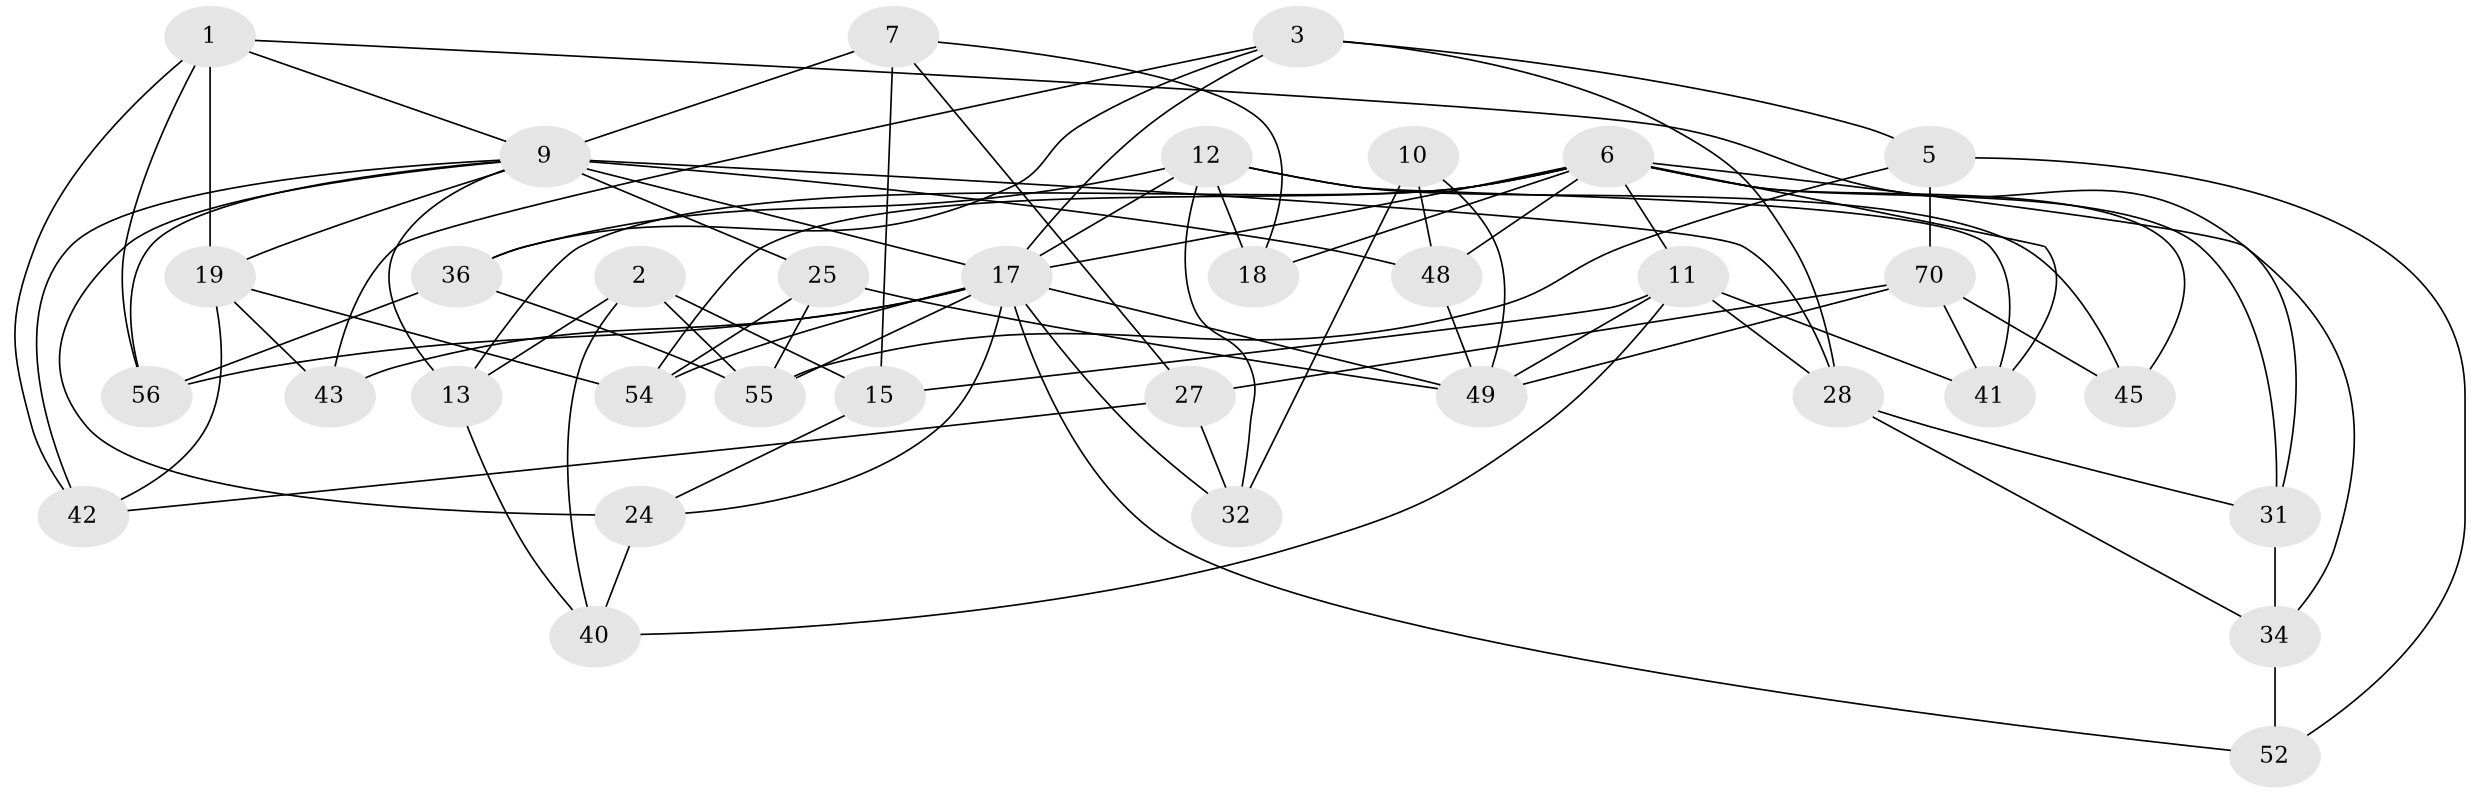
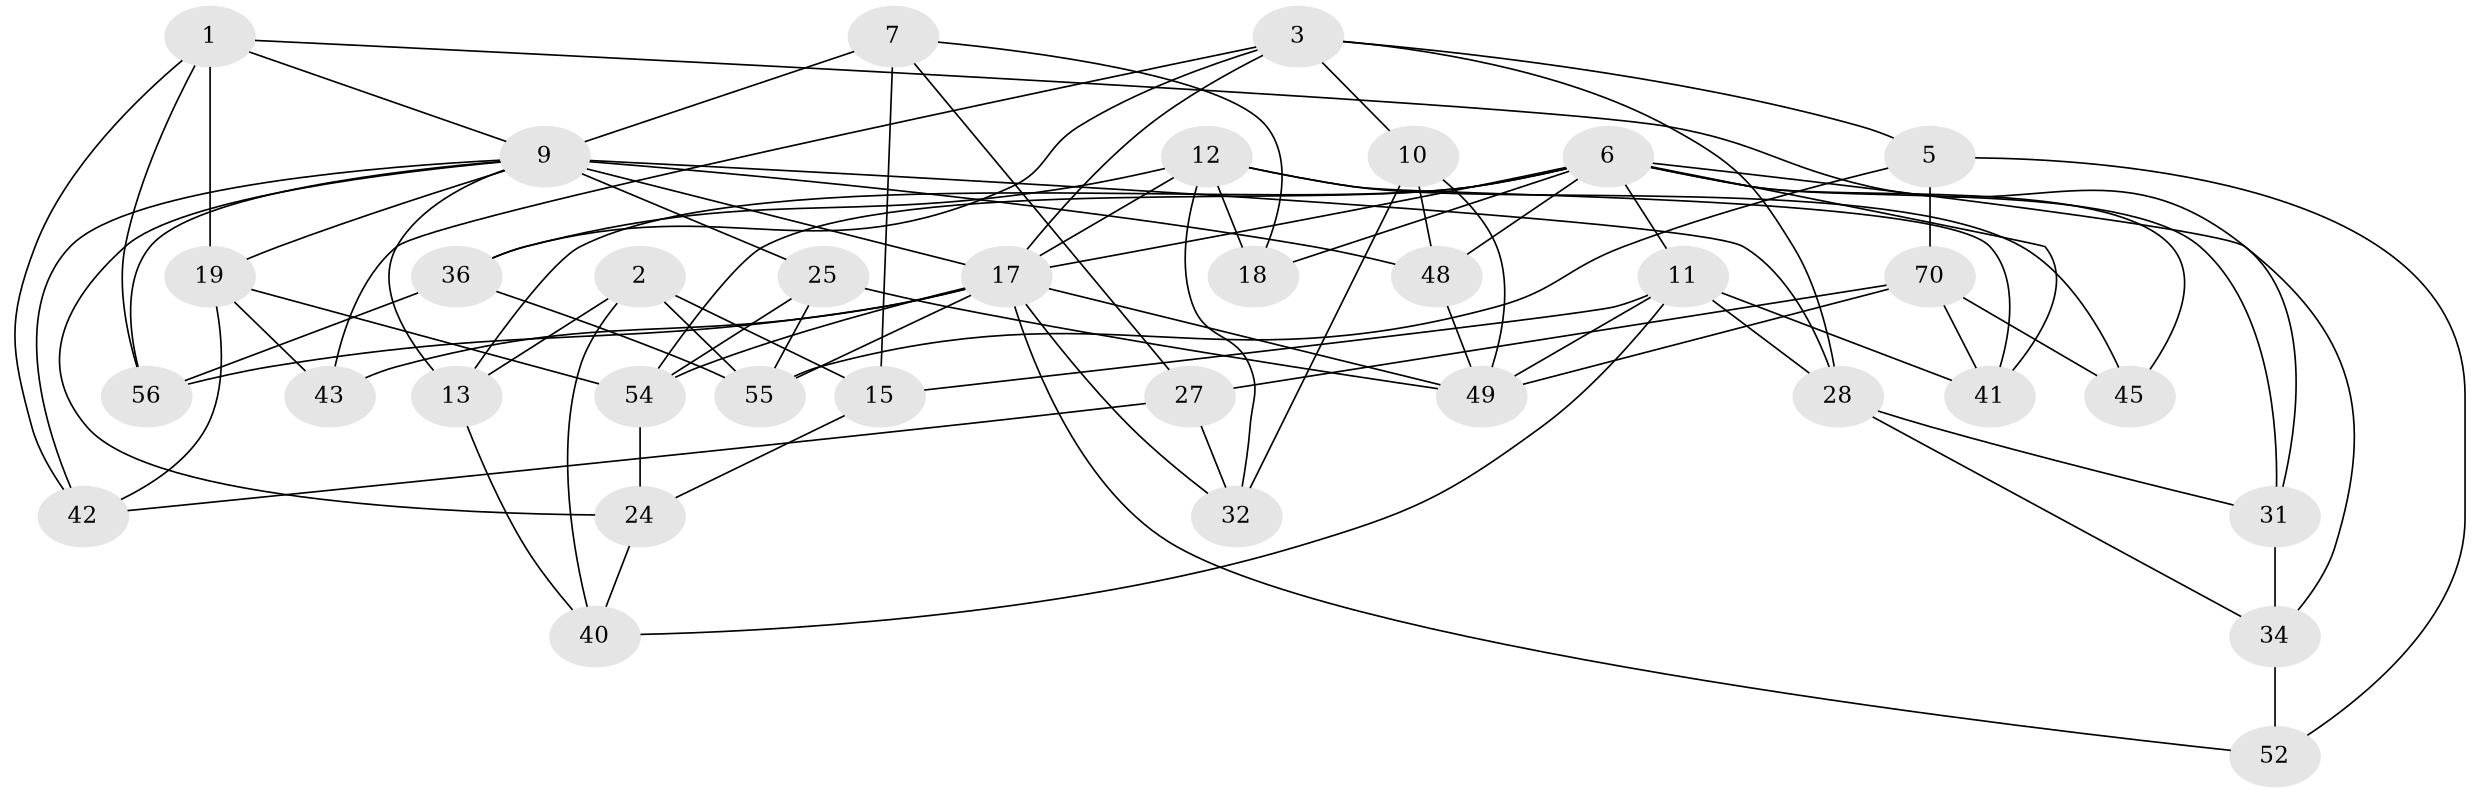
edge "3" -- "10": added
edge "17" -- "24": now "54" -- "24"
